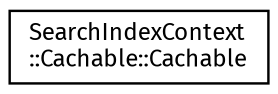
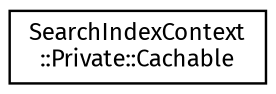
node "SearchIndexContext ::Cachable::Cachable": label "SearchIndexContext ::Cachable::Cachable" -> "SearchIndexContext ::Private::Cachable"
